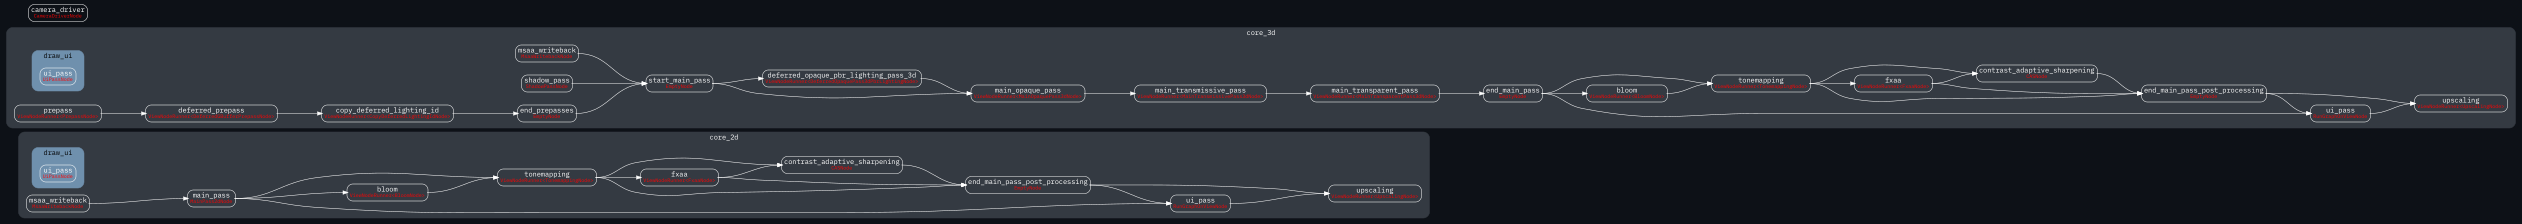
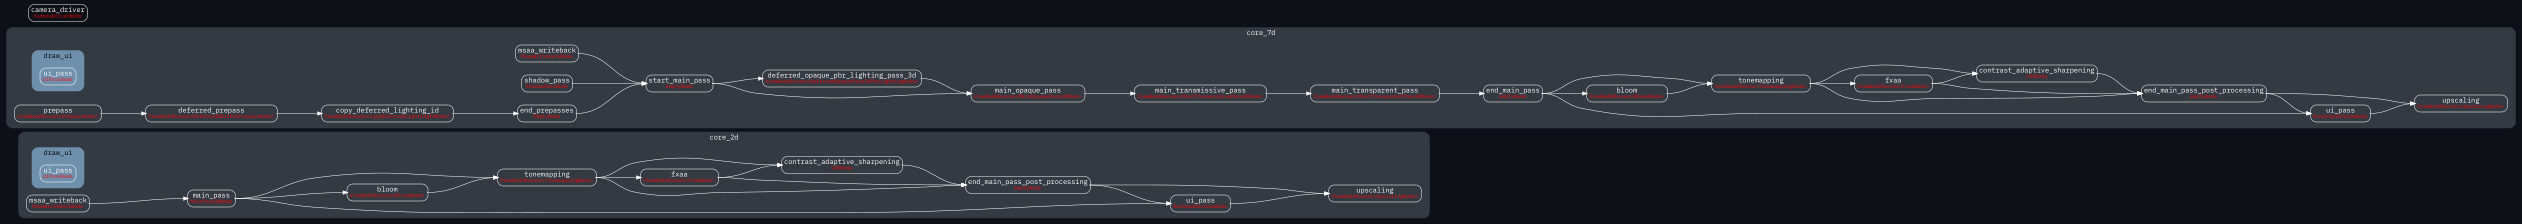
cluster "core_3d": label "core_3d" -> "core_7d"
